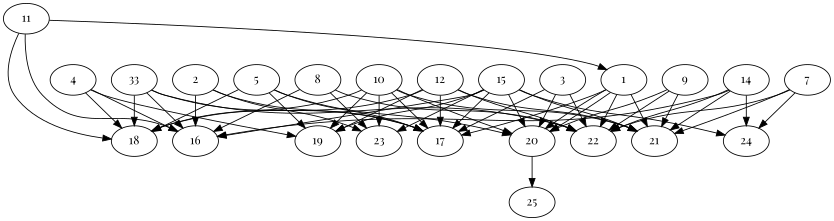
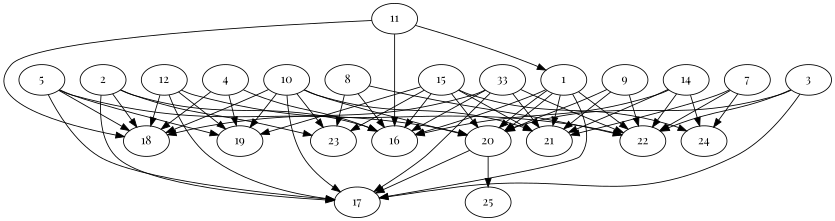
edge "2" -> "18": added
edge "15" -> "17": now "20" -> "17"
edge "12" -> "21": now "33" -> "21"
edge "1" -> "16": added
